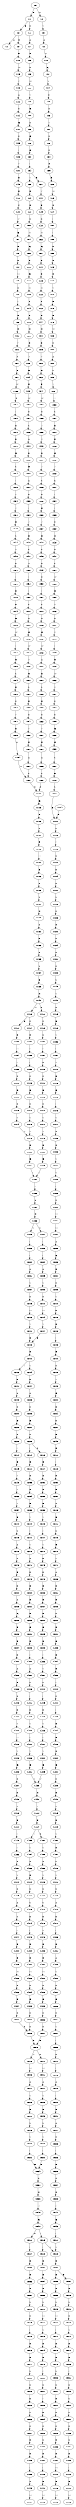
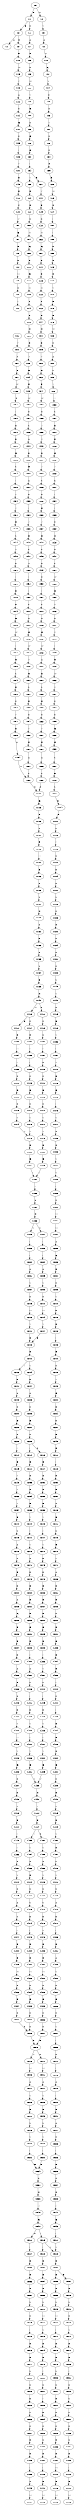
node "S80": removed
edge "S212" -> "S216": now "S212" -> "S214"
